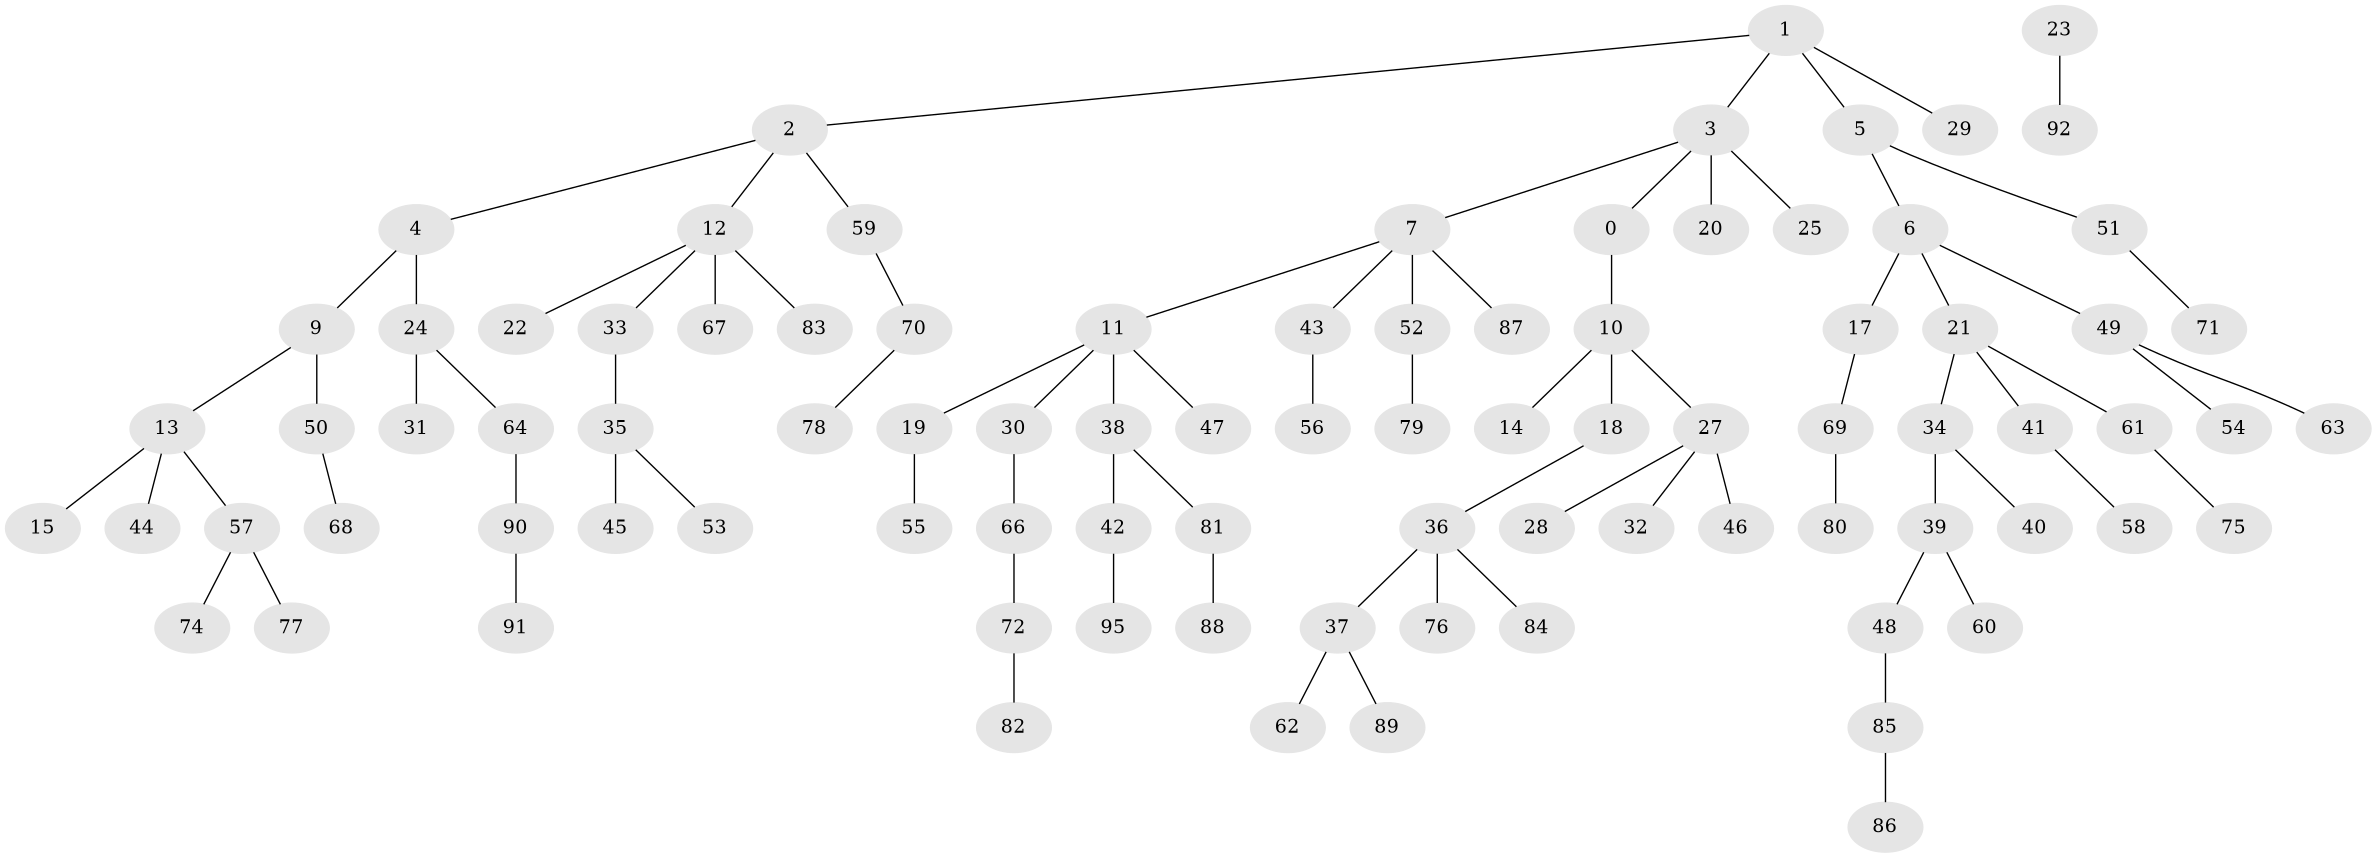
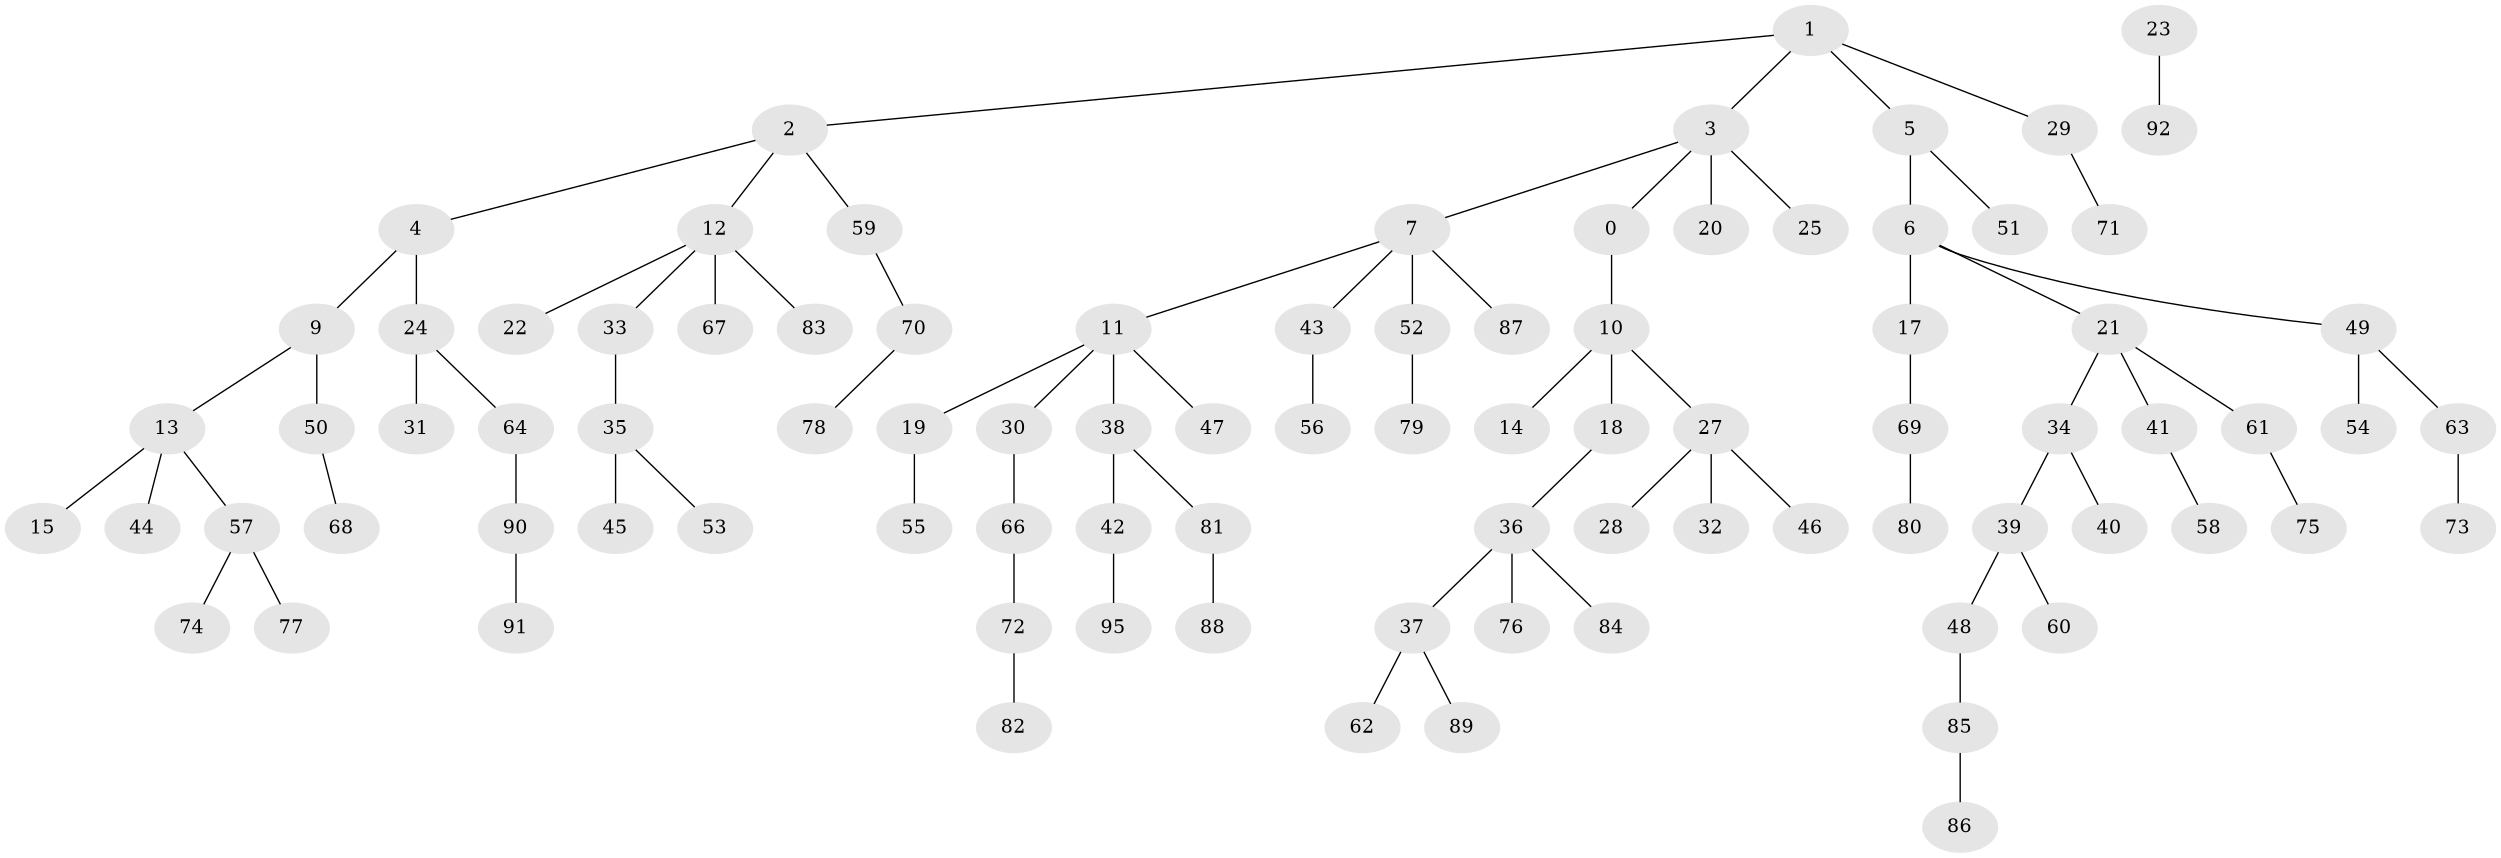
edge "51" -- "71": now "29" -- "71"
node "73": added
